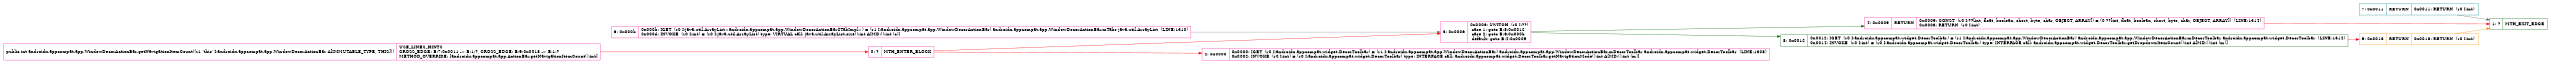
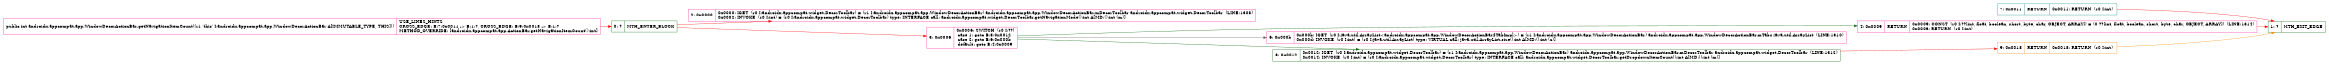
edge "7: 0x0011" -> "1: ?": color gray40 -> red
edge "6: 0x000b" -> "3: 0x0006": reversed
node "0: ?": color deeppink -> darkgreen
